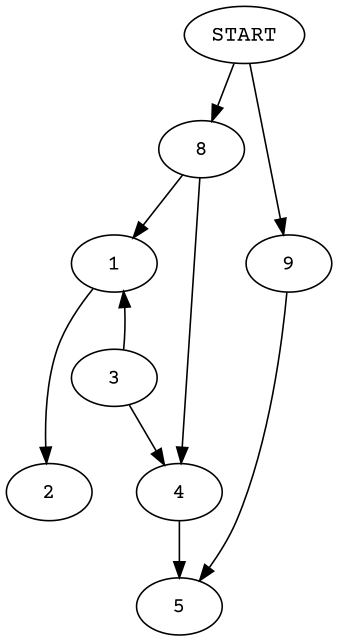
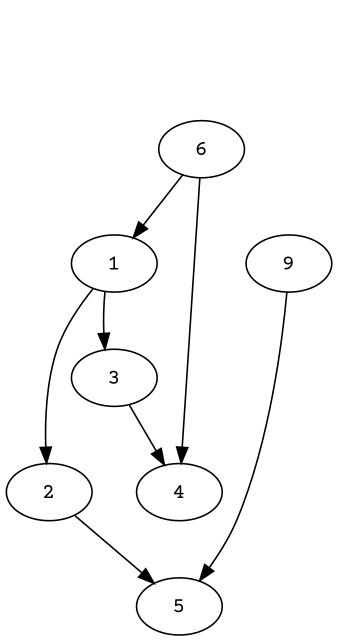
node "START": removed
node "8": label "8" -> "6"
edge "3" -> "1": reversed
edge "4" -> "5": now "2" -> "5"
